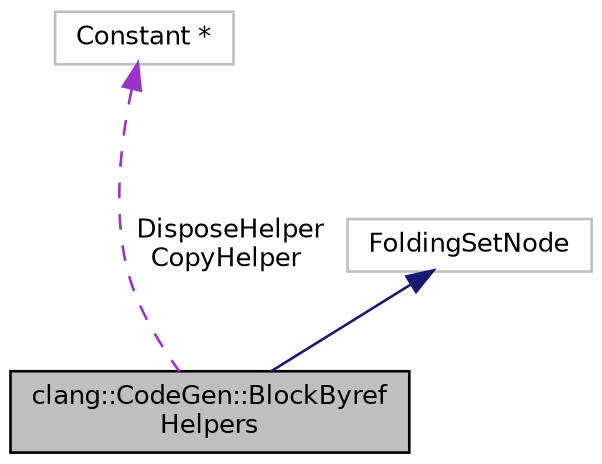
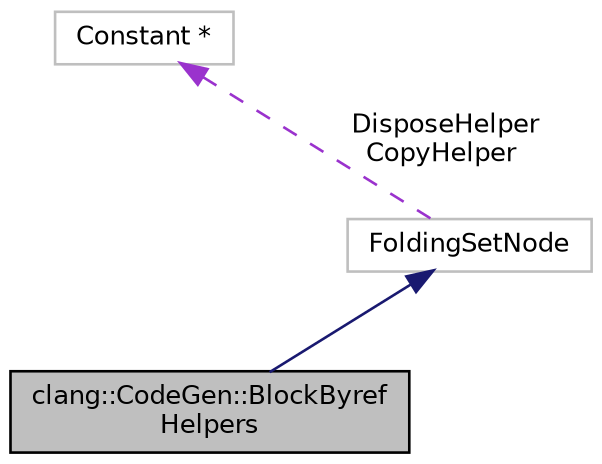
edge "clang::CodeGen::BlockByref Helpers" -> "Constant *": now "FoldingSetNode" -> "Constant *"
